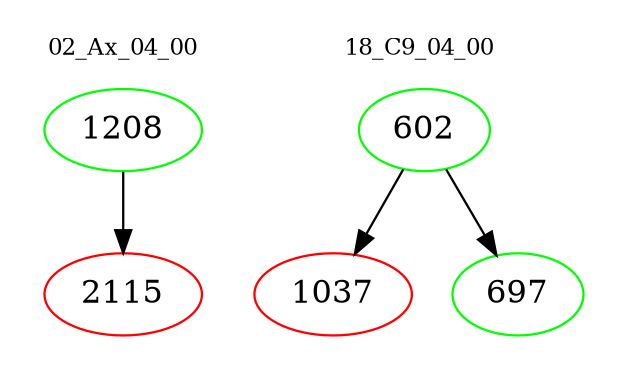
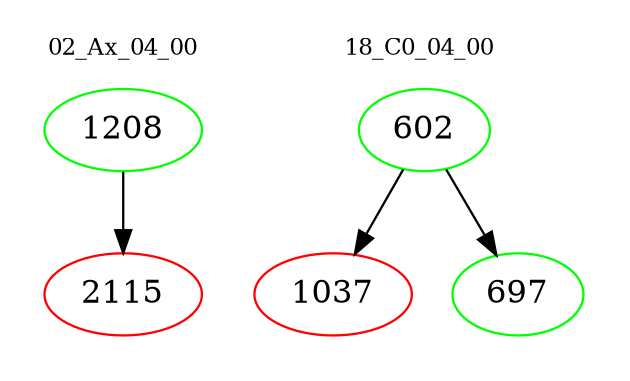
cluster "18_C9_04_00": label "18_C9_04_00" -> "18_C0_04_00"
